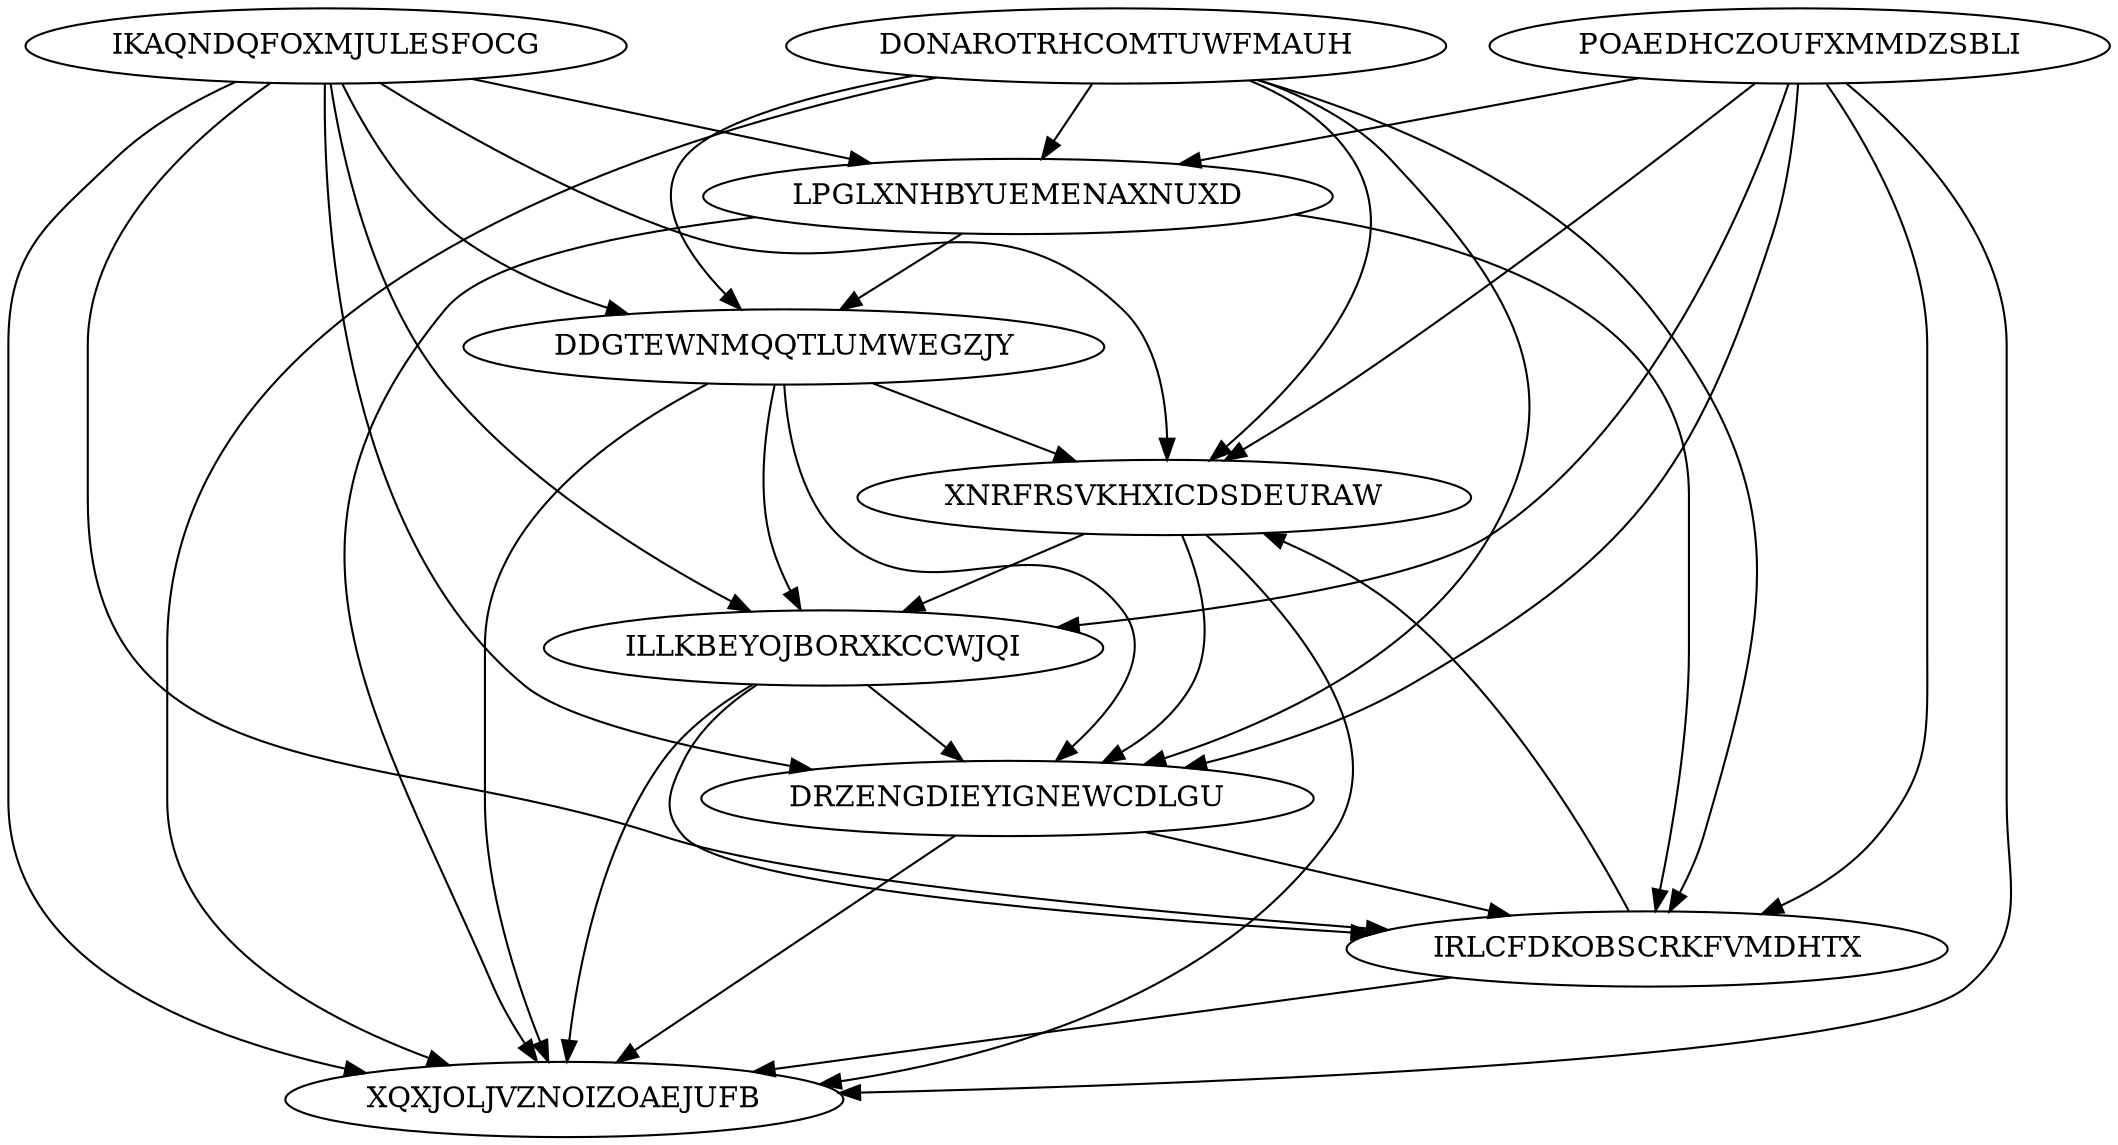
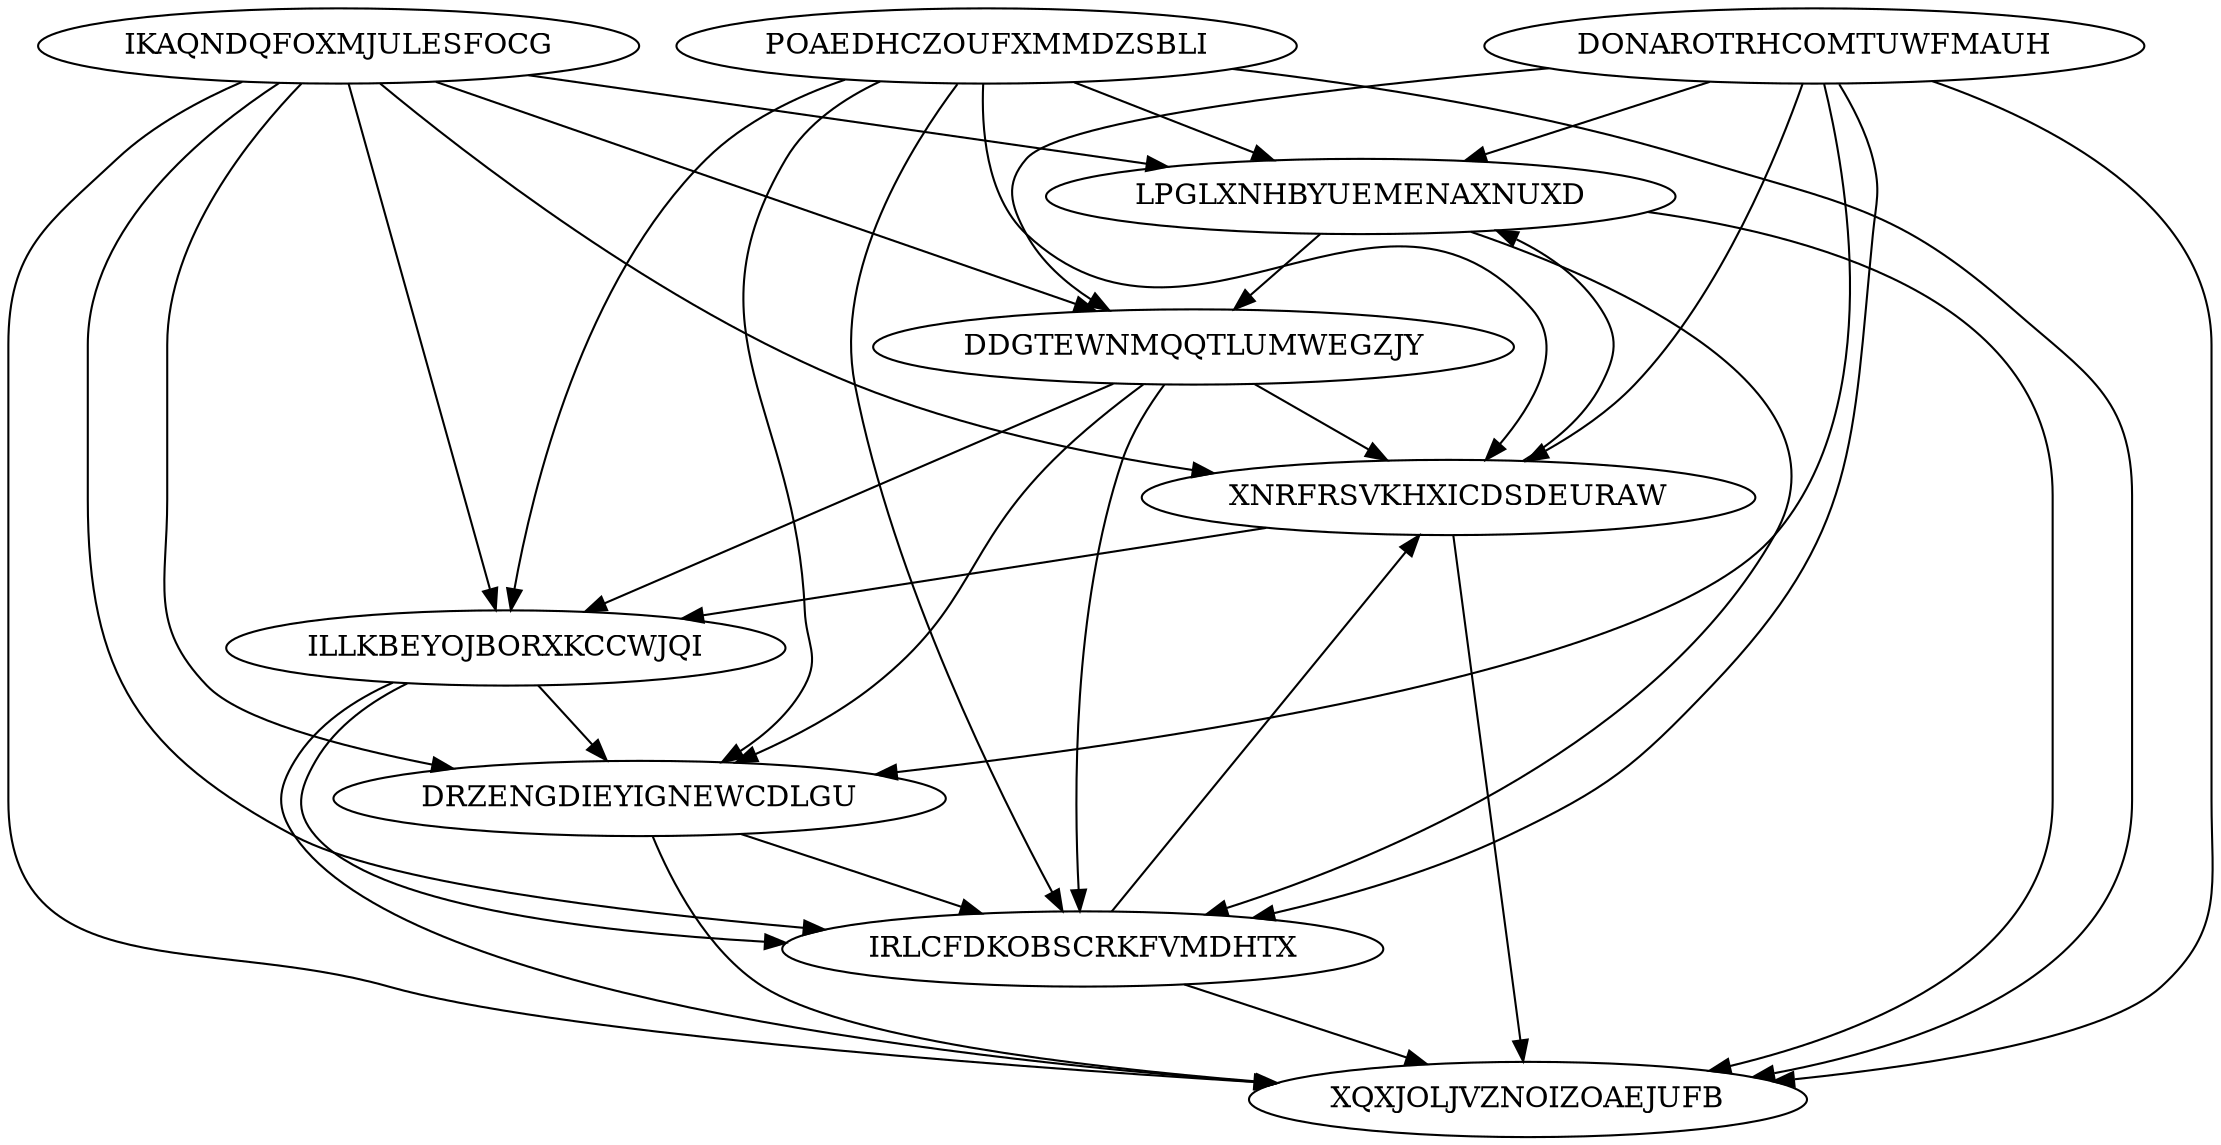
edge "XNRFRSVKHXICDSDEURAW" -> "DRZENGDIEYIGNEWCDLGU": now "XNRFRSVKHXICDSDEURAW" -> "LPGLXNHBYUEMENAXNUXD"
edge "DDGTEWNMQQTLUMWEGZJY" -> "XQXJOLJVZNOIZOAEJUFB": now "DDGTEWNMQQTLUMWEGZJY" -> "IRLCFDKOBSCRKFVMDHTX"
